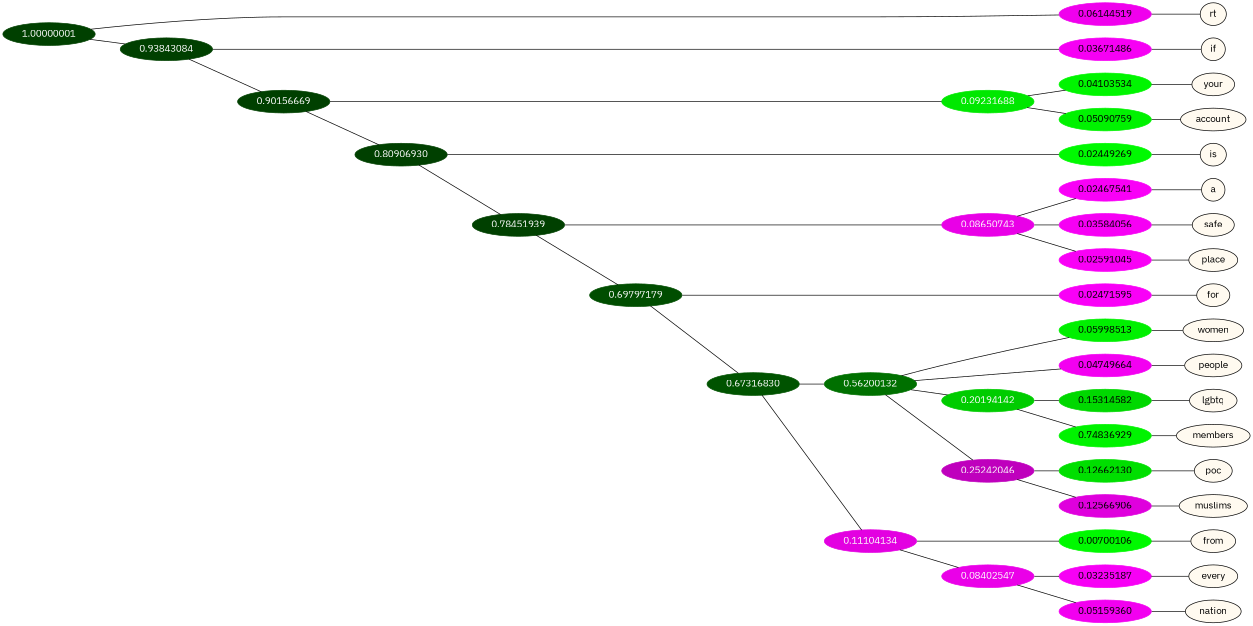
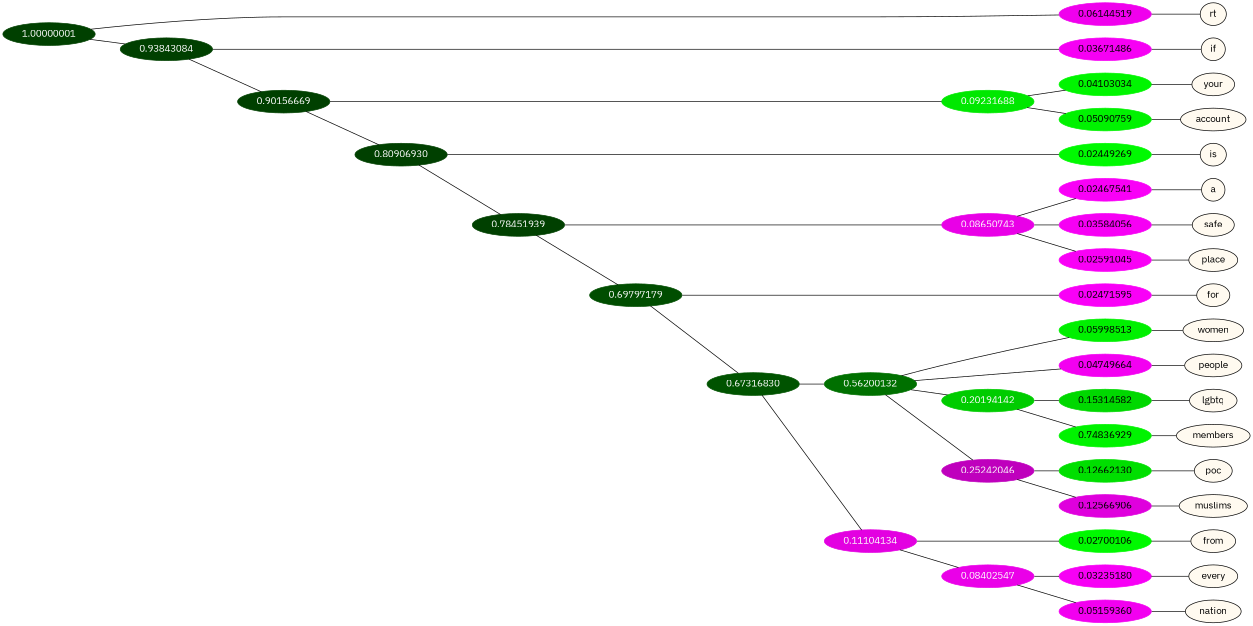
node "0.04103534": label "0.04103534" -> "0.04103034"
node "0.00700106": label "0.00700106" -> "0.02700106"
node "0.03235187": label "0.03235187" -> "0.03235180"
